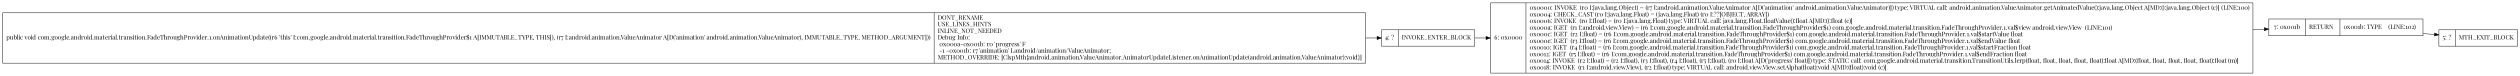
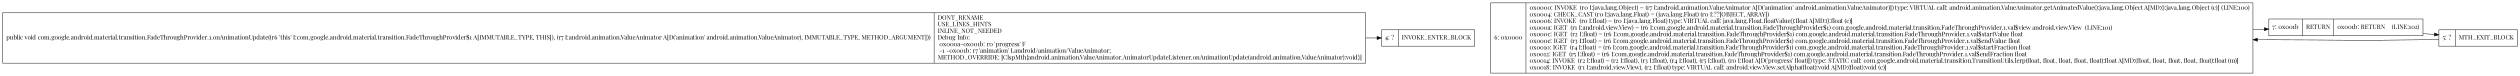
node "7: 0x001b": text "0x001b: TYPE    (LINE:102)" -> "0x001b: RETURN    (LINE:102)"
edge "4: ?" -> "6: 0x0000": now "5: ?" -> "6: 0x0000"
